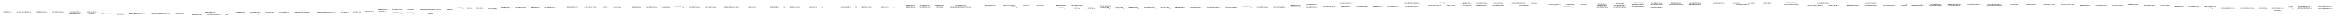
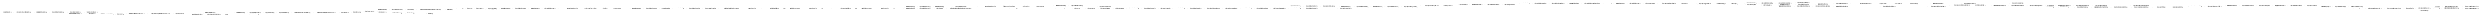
node "(FIELD_IDENTIFIER,field_tag,field_tag)": added
